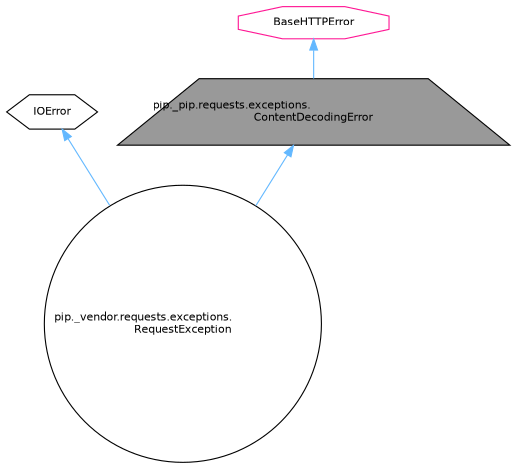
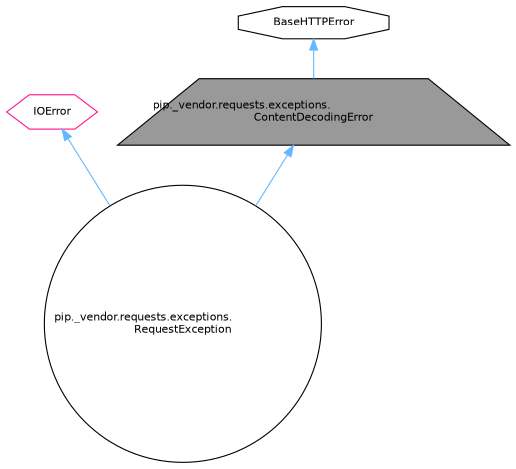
node "BaseHTTPError": color deeppink -> black
node "IOError": color black -> deeppink
node "pip._pip.requests.exceptions. ContentDecodingError": label "pip._pip.requests.exceptions. ContentDecodingError" -> "pip._vendor.requests.exceptions. ContentDecodingError"
